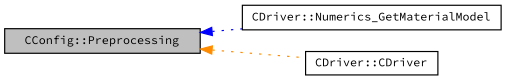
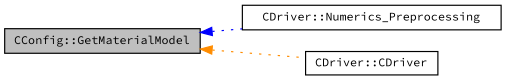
node "CDriver::Numerics_GetMaterialModel": label "CDriver::Numerics_GetMaterialModel" -> "CDriver::Numerics_Preprocessing"
node "CConfig::Preprocessing": label "CConfig::Preprocessing" -> "CConfig::GetMaterialModel"
